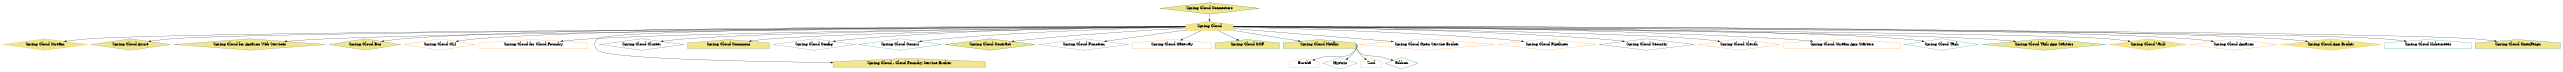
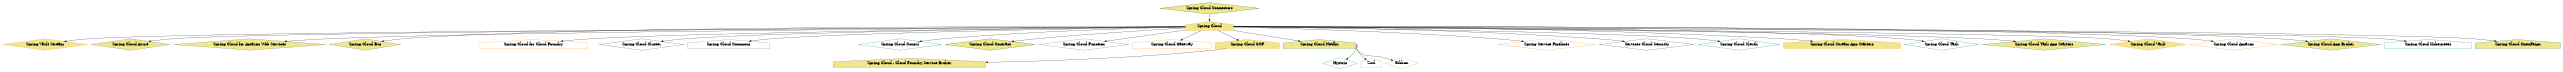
edge "Spring Cloud" -> "Spring Cloud - Cloud Foundry Service Broker": now "Spring Cloud GCP" -> "Spring Cloud - Cloud Foundry Service Broker"
node "Spring Cloud Stream": label "Spring Cloud Stream" -> "Spring Vault Stream"
node "Spring Cloud CLI": removed
node "Spring Cloud Commons": fillcolor khaki -> white
node "Spring Cloud Config": removed
node "Spring Cloud GCP": color teal -> darkorange
node "Spring Cloud Open Service Broker": removed
node "Spring Cloud Pipelines": label "Spring Cloud Pipelines" -> "Spring Service Pipelines"
node "Spring Cloud Security": label "Spring Cloud Security" -> "Services Cloud Security"
node "Spring Cloud Sleuth": color darkorange -> teal
node "Spring Cloud Stream App Starters": fillcolor white -> khaki
node "Spring Cloud App Broker": color darkorange -> teal
node "Eureka": removed
node "Ribbon": color darkgreen -> darkorange
